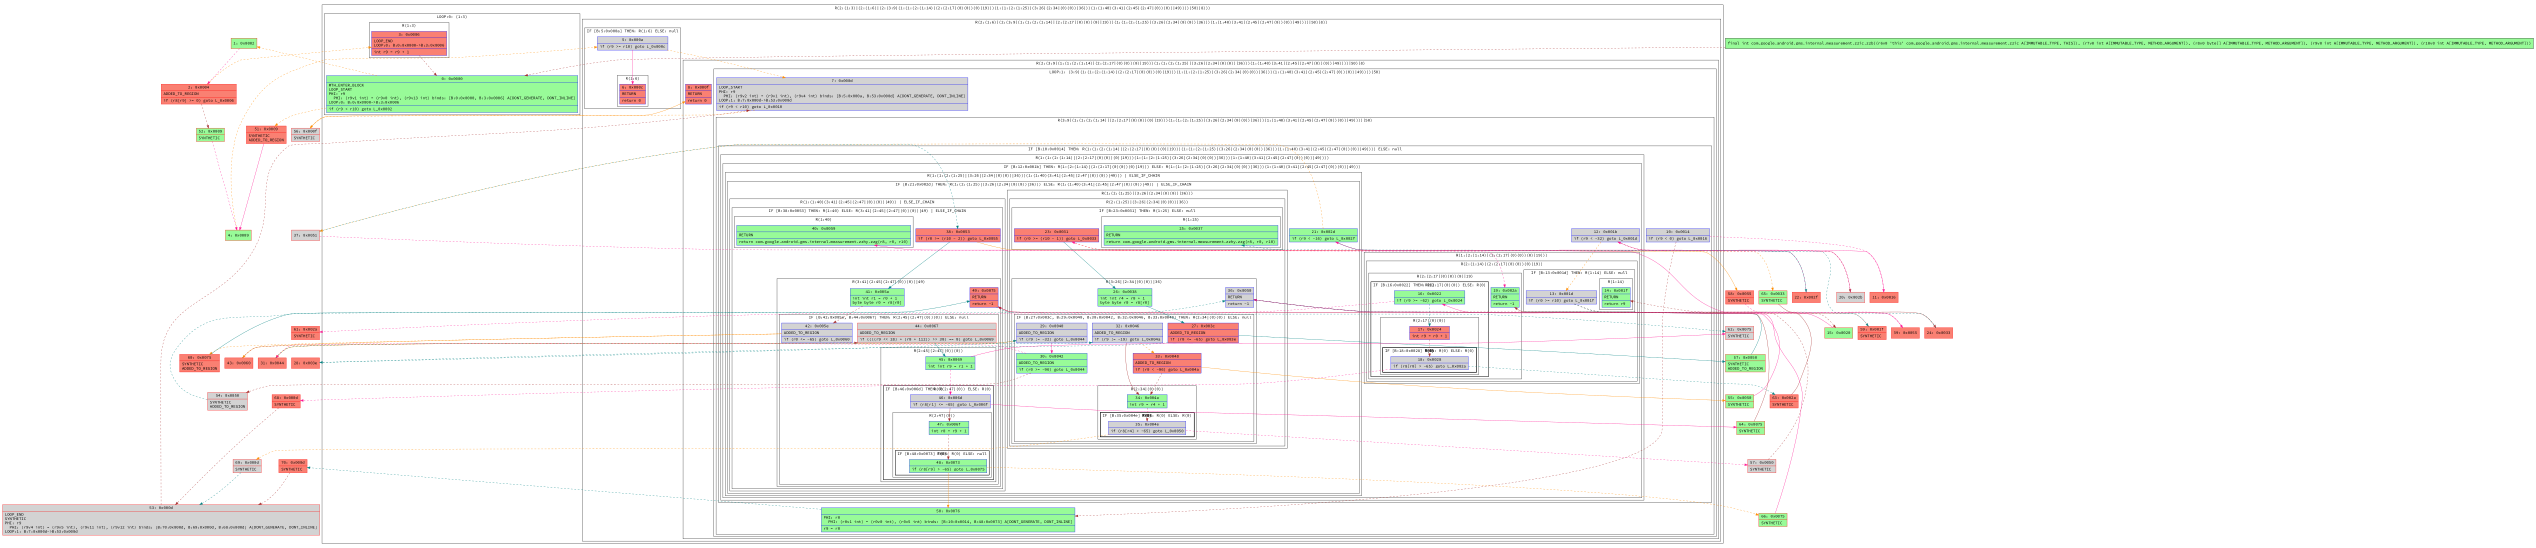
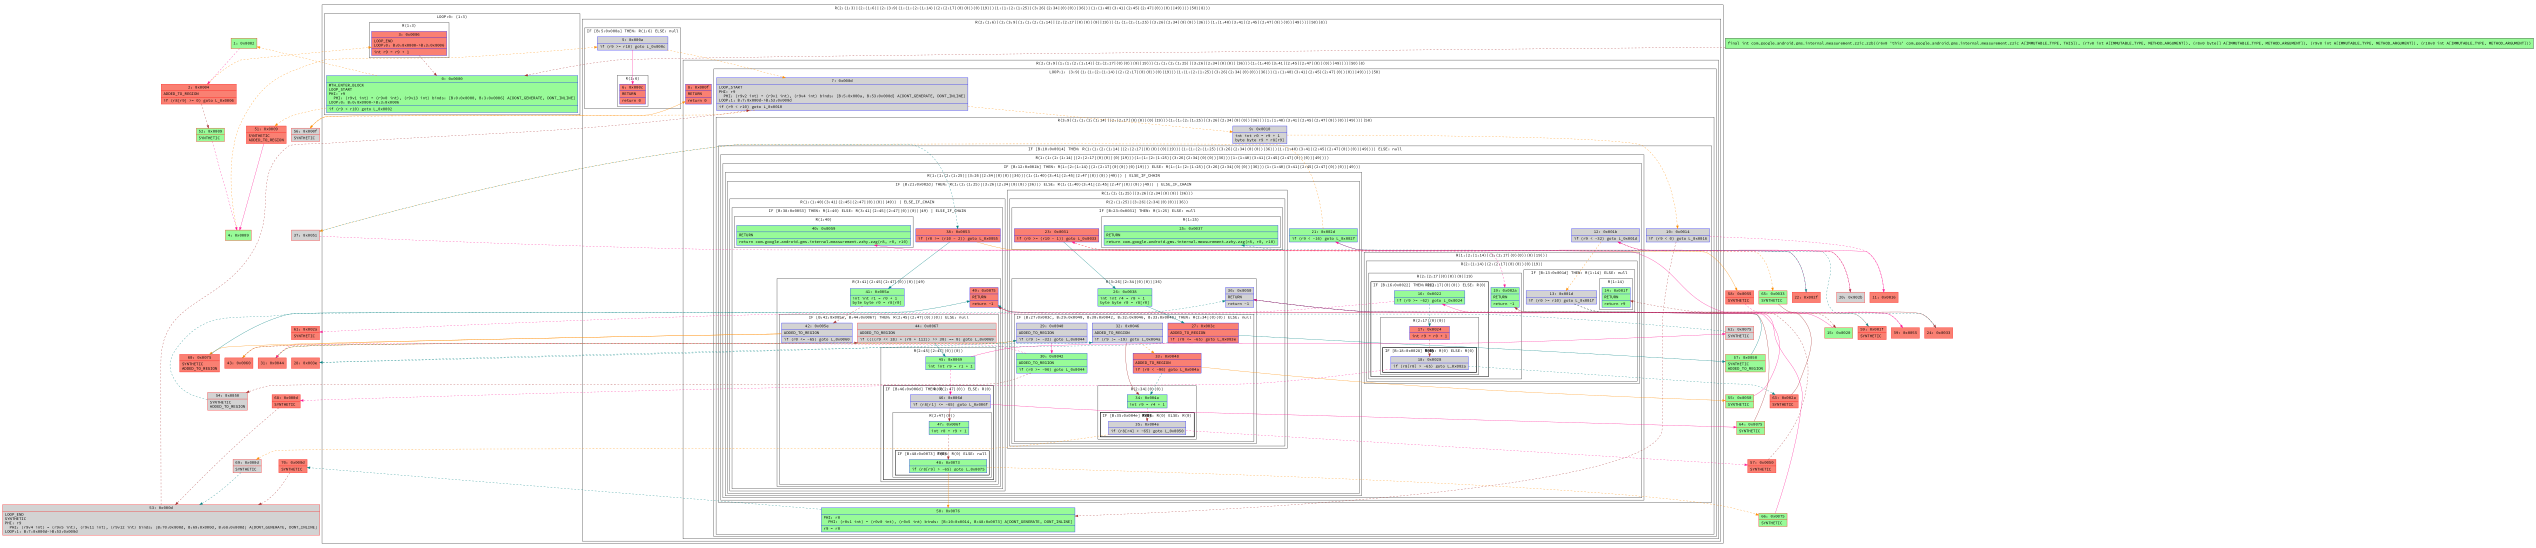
node "9: 0x0010": added
edge "49: 0x0075" -> "62: 0x0075": reversed
edge "42: 0x005e" -> "60: 0x0075": style dashed -> solid
edge "33: 0x0048" -> "34: 0x004a": color brown -> teal
node "57: 0x0050": fillcolor lightgrey -> salmon
